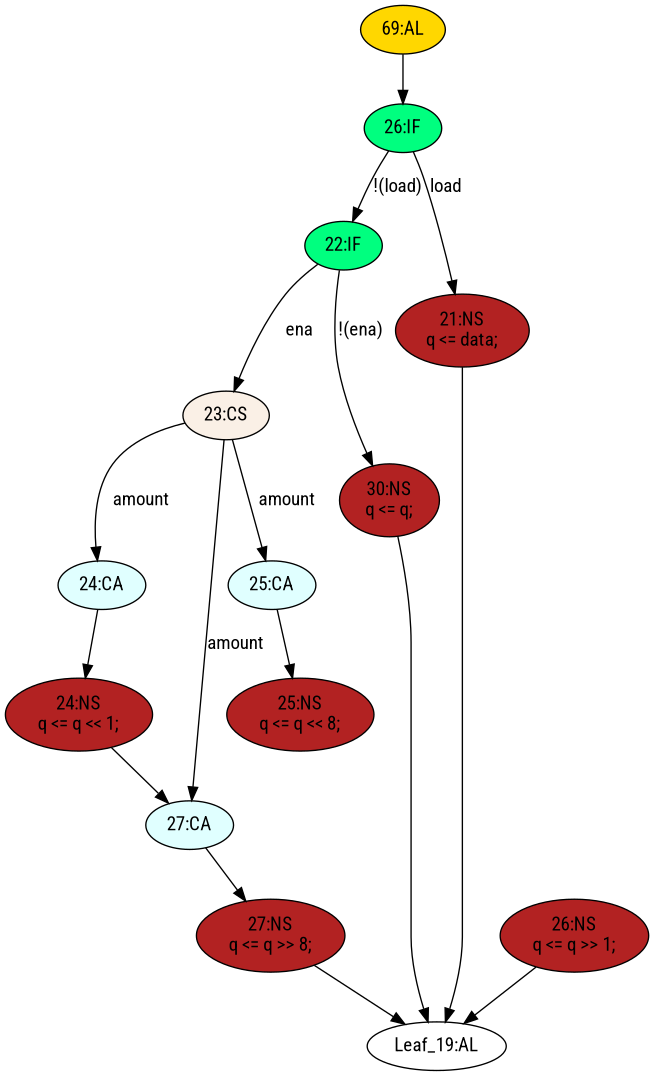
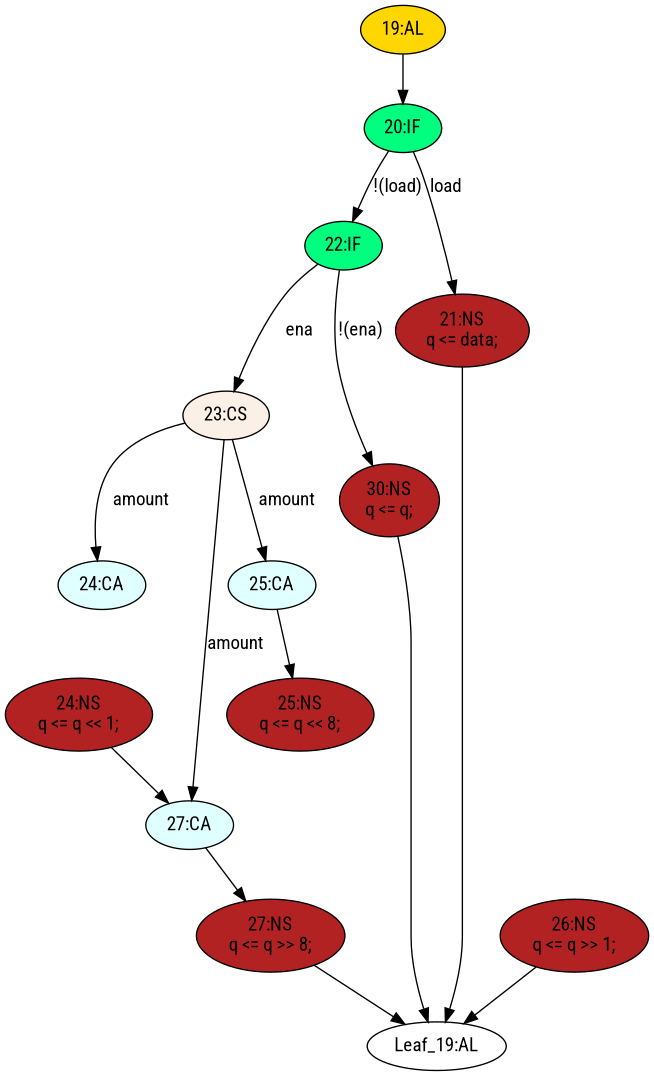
node "69:AL": label "69:AL" -> "19:AL"
node "26:IF": label "26:IF" -> "20:IF"
edge "24:CA" -> "24:NS q <= q << 1;": removed
